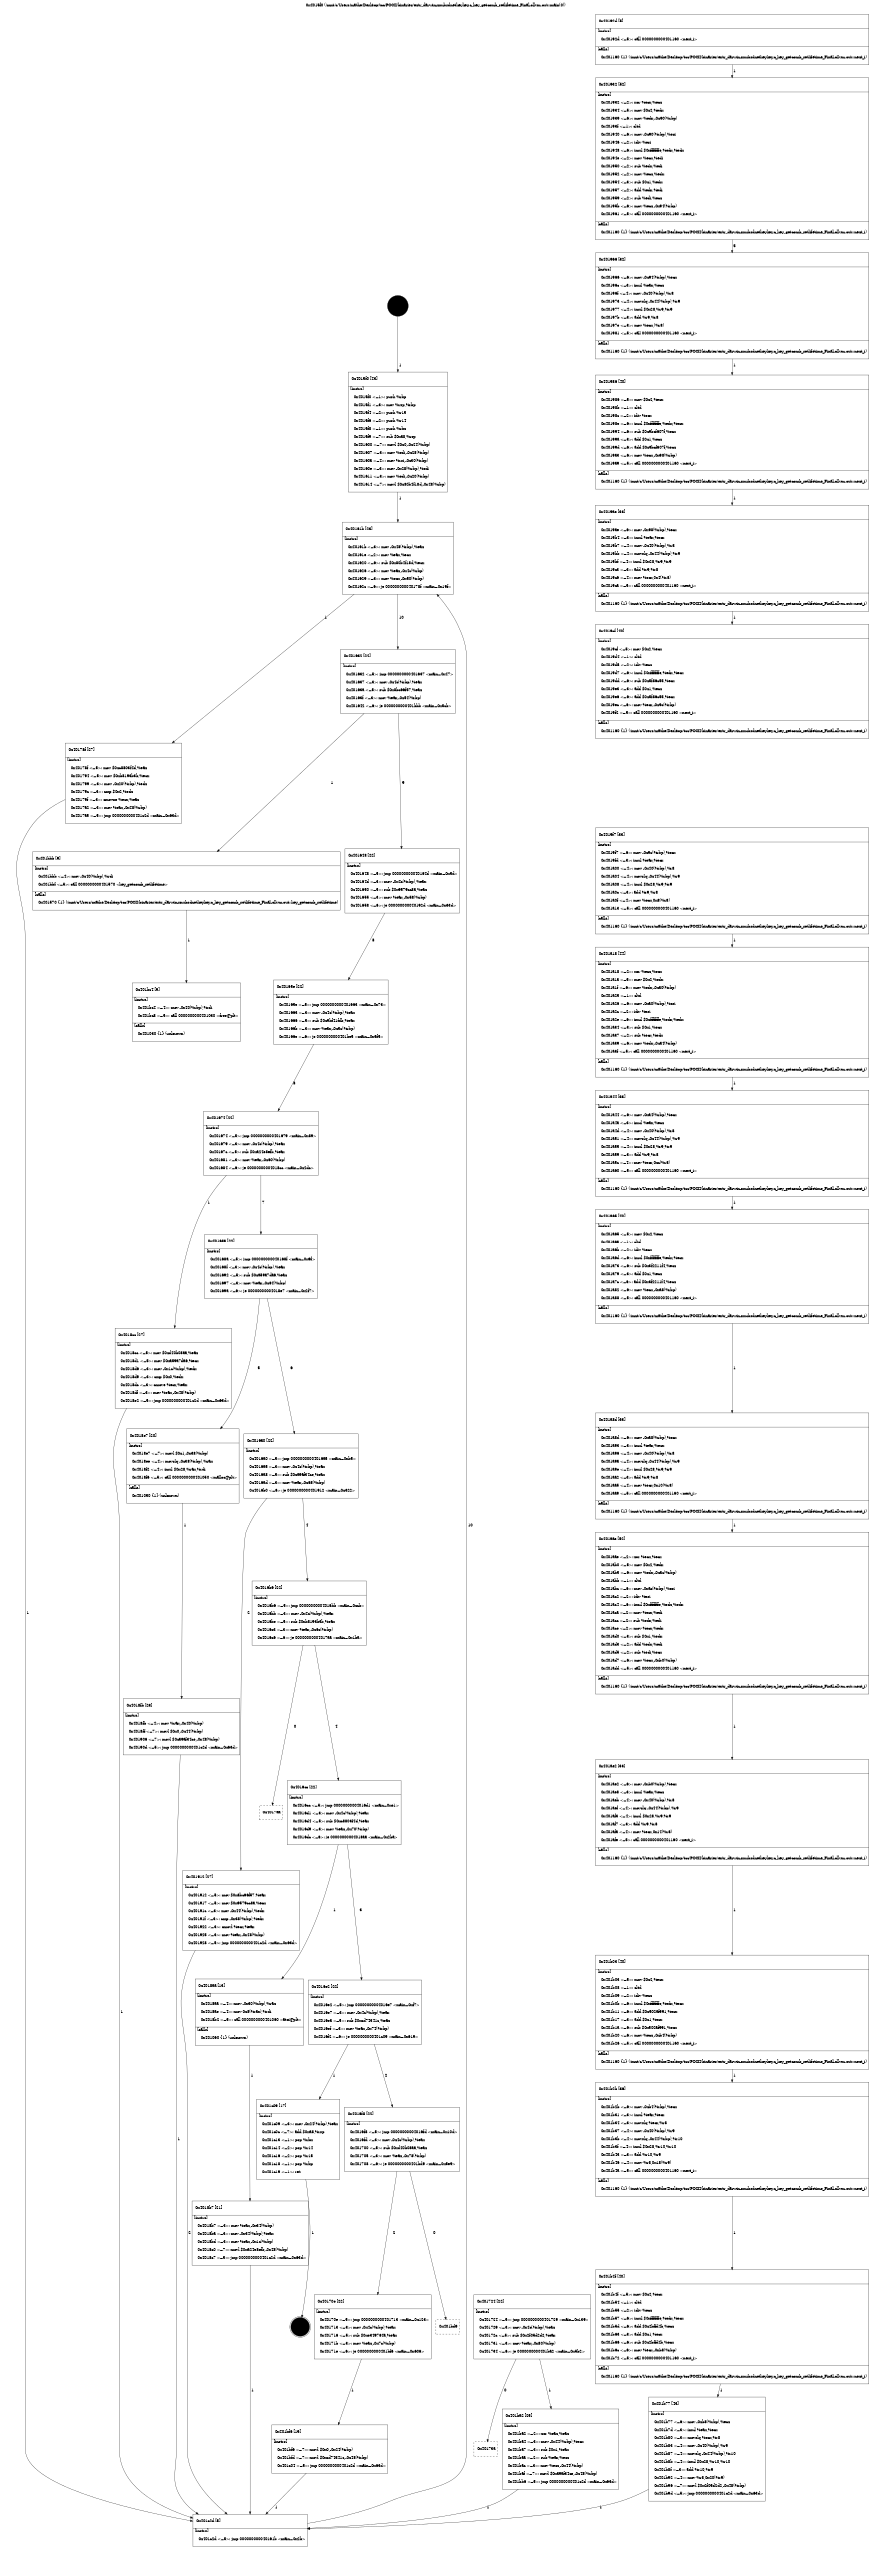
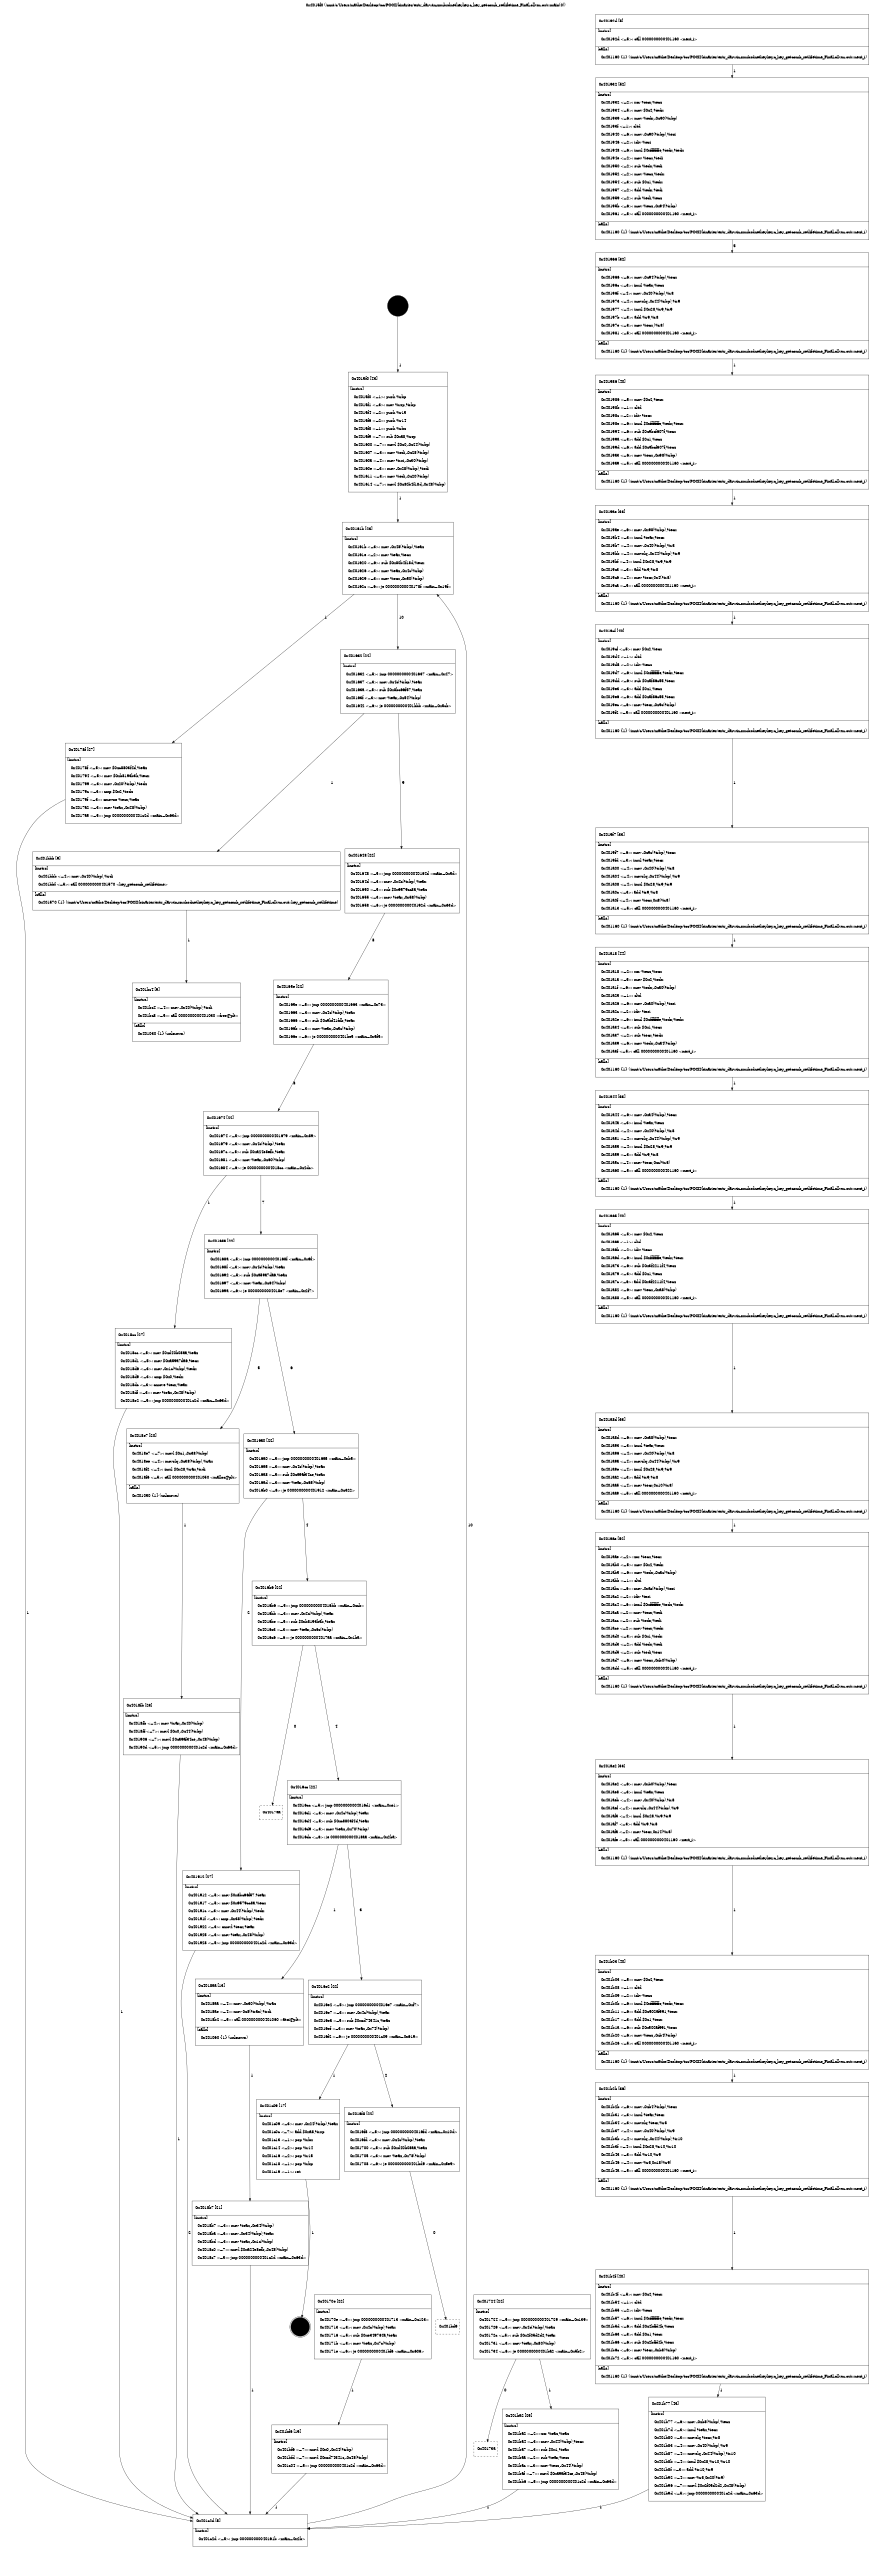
edge "0x4019cf [40]" -> "0x4019f7 [33]": added, label "1"
edge "0x4016f8 [22]" -> "0x40170e [22]": removed, label "2"
